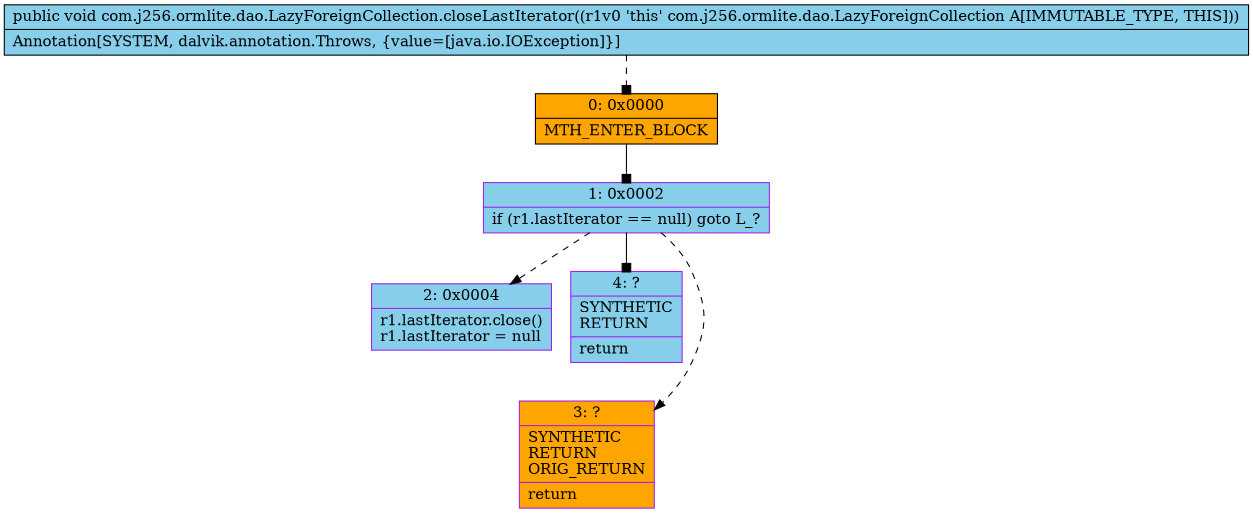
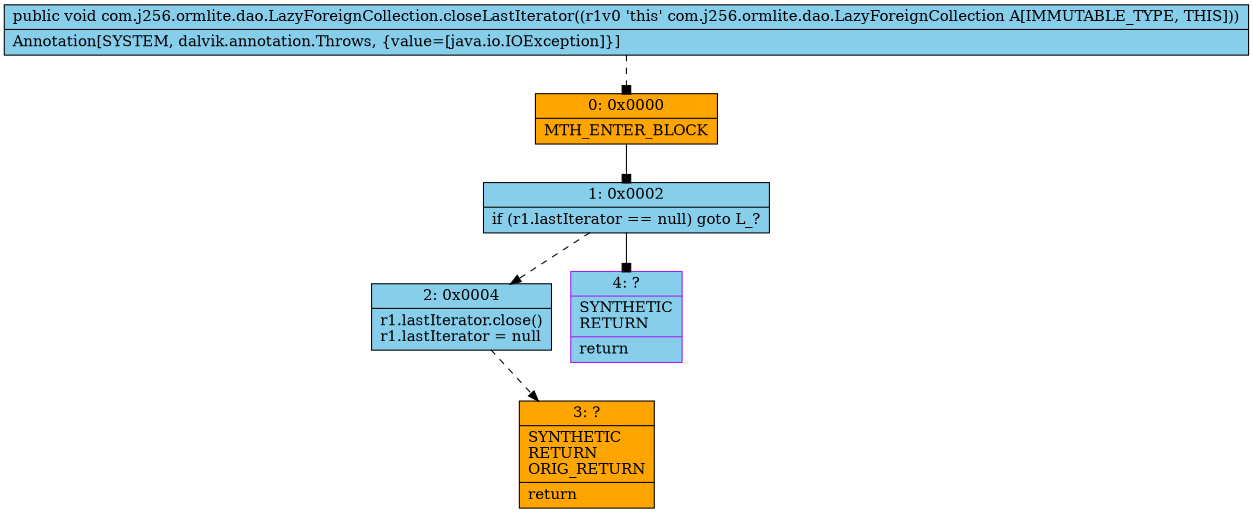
node "1: 0x0002": color purple -> black
node "2: 0x0004": color purple -> black
edge "1: 0x0002" -> "3: ?": now "2: 0x0004" -> "3: ?"
node "3: ?": color purple -> black
